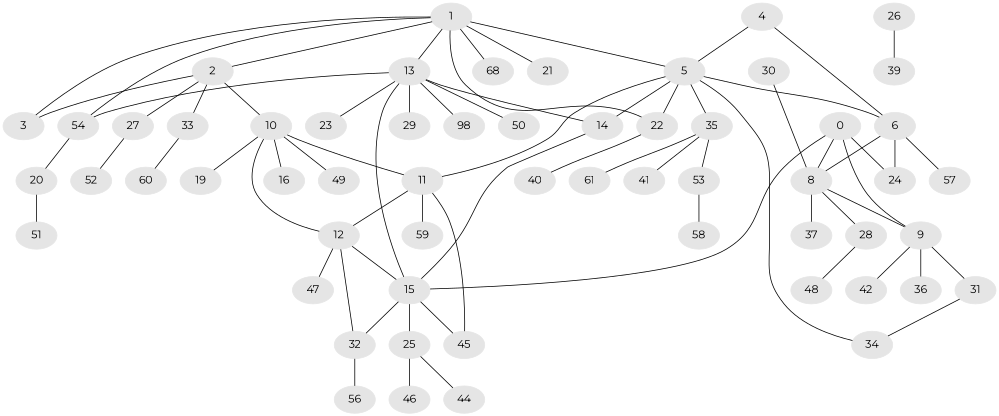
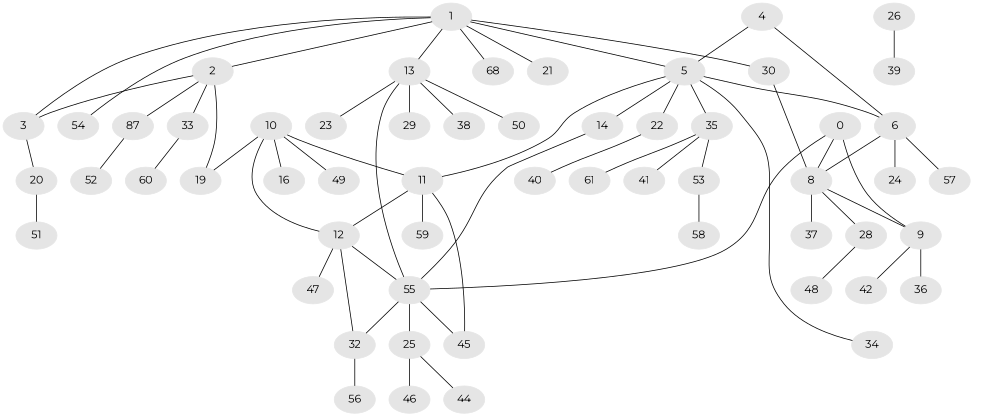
edge "13" -- "54": removed
edge "2" -- "10": now "2" -- "19"
edge "13" -- "14": removed
edge "1" -- "22": now "1" -- "30"
node "27": label "27" -> "87"
node "98": label "98" -> "38"
edge "54" -- "20": now "3" -- "20"
edge "0" -- "24": removed
node "15": label "15" -> "55"
node "31": removed
